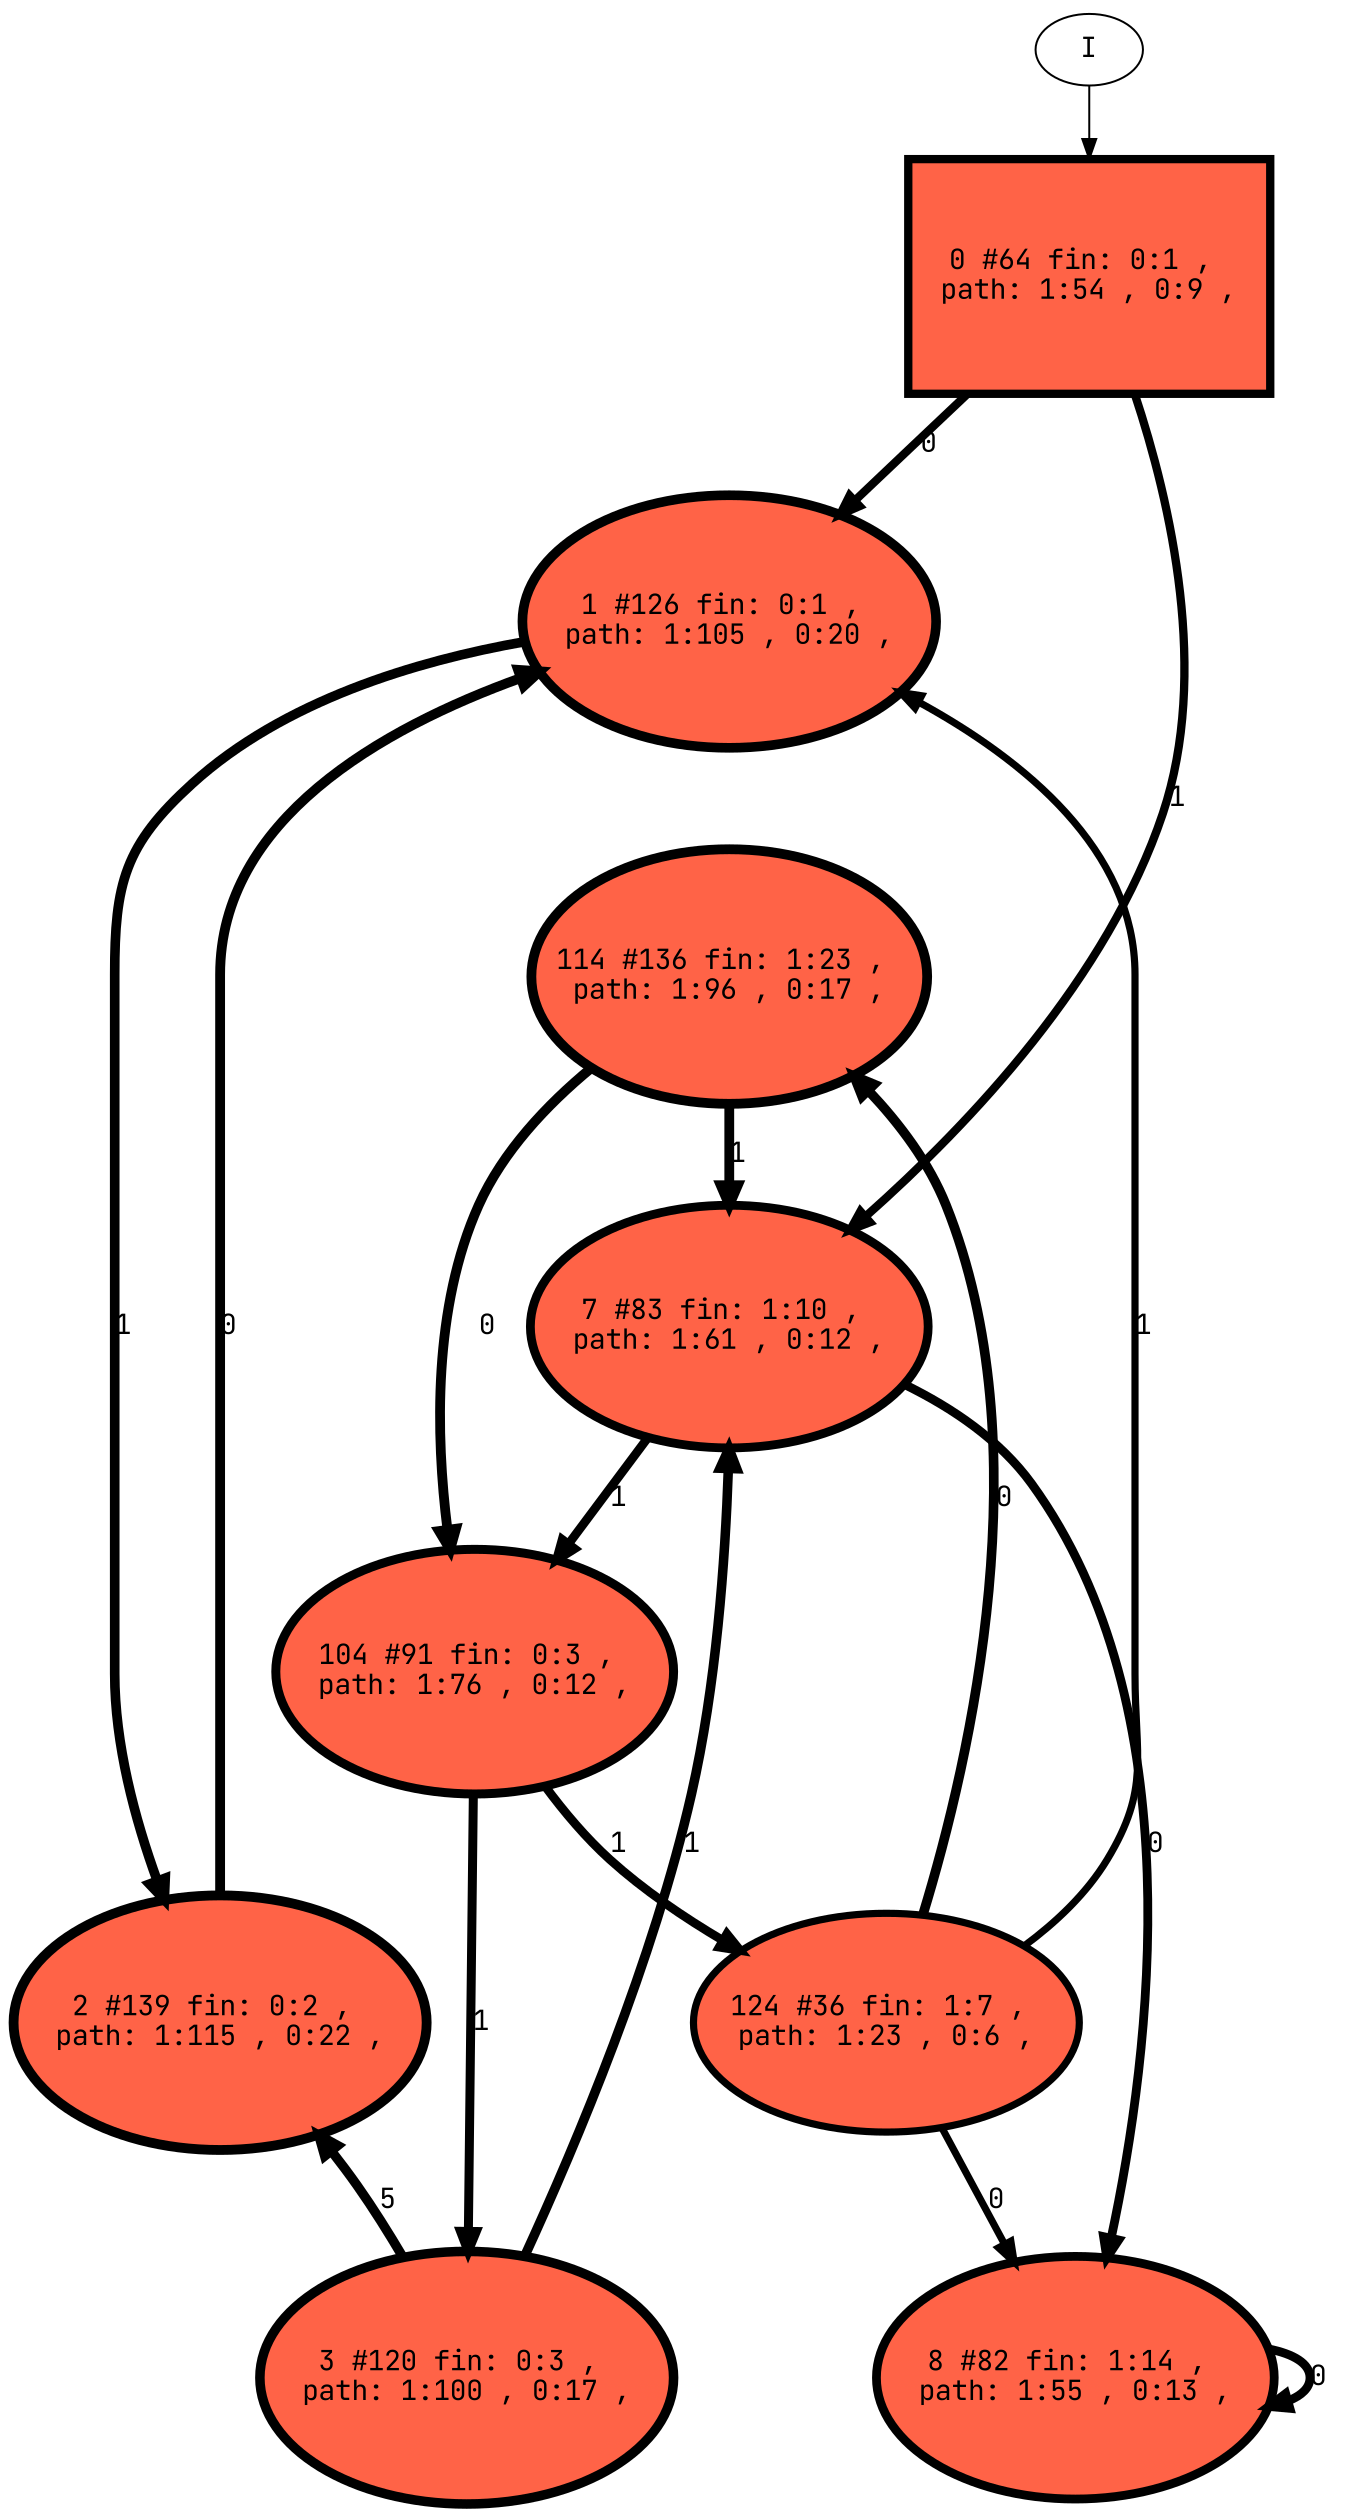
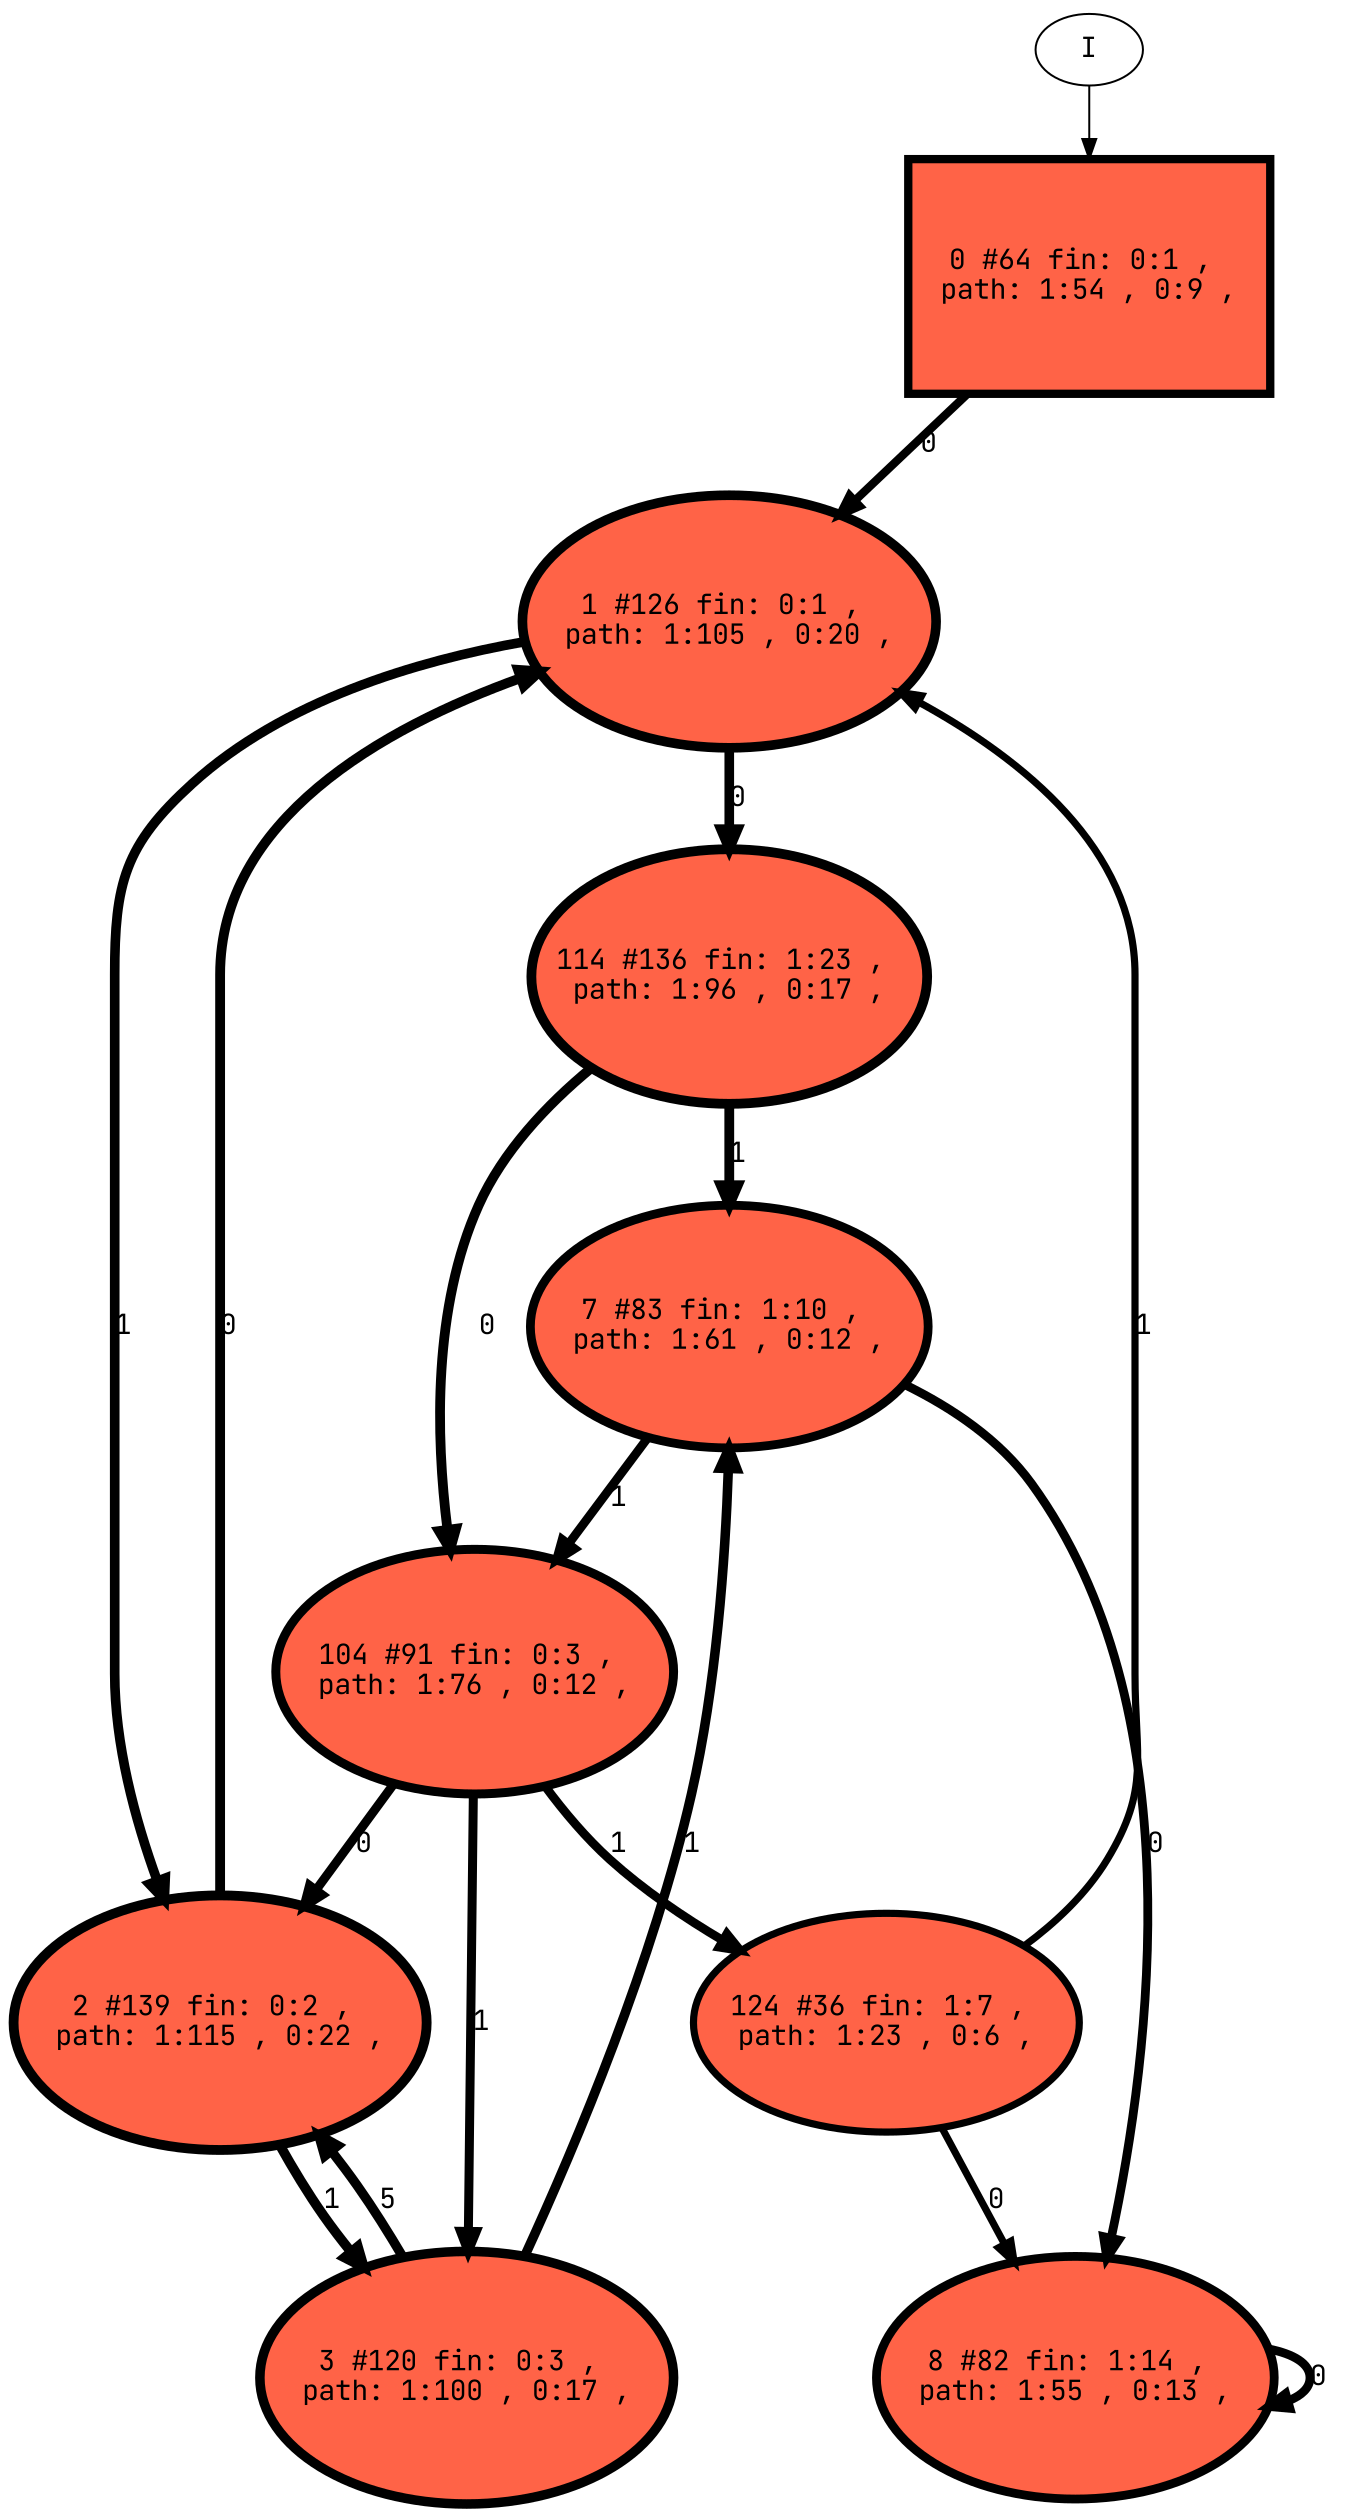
edge "0 #64 fin: 0:1 , path: 1:54 , 0:9 ," -> "7 #83 fin: 1:10 , path: 1:61 , 0:12 ,": removed, label "1"
edge "124 #36 fin: 1:7 , path: 1:23 , 0:6 ," -> "114 #136 fin: 1:23 , path: 1:96 , 0:17 ,": now "1 #126 fin: 0:1 , path: 1:105 , 0:20 ," -> "114 #136 fin: 1:23 , path: 1:96 , 0:17 ,"
edge "104 #91 fin: 0:3 , path: 1:76 , 0:12 ," -> "2 #139 fin: 0:2 , path: 1:115 , 0:22 ,": added, label "0"
edge "2 #139 fin: 0:2 , path: 1:115 , 0:22 ," -> "3 #120 fin: 0:3 , path: 1:100 , 0:17 ,": added, label "1"
